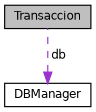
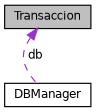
edge "Transaccion" -> "DBManager": reversed
